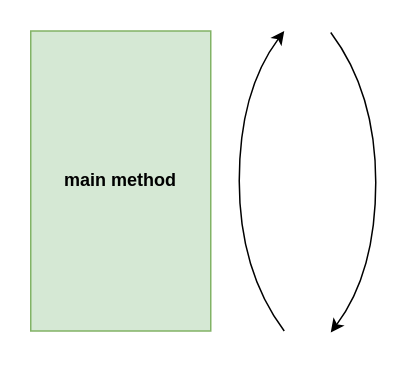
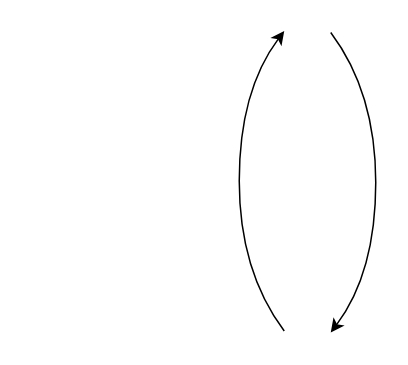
node "main method": removed
